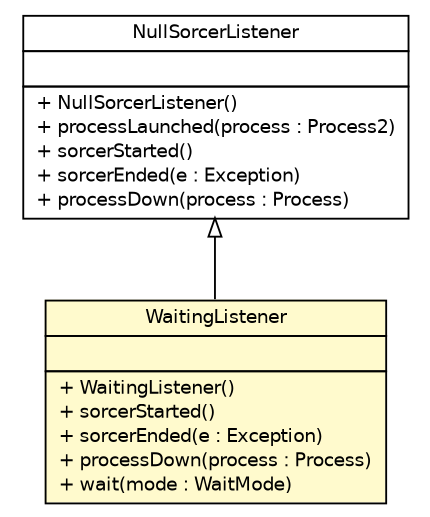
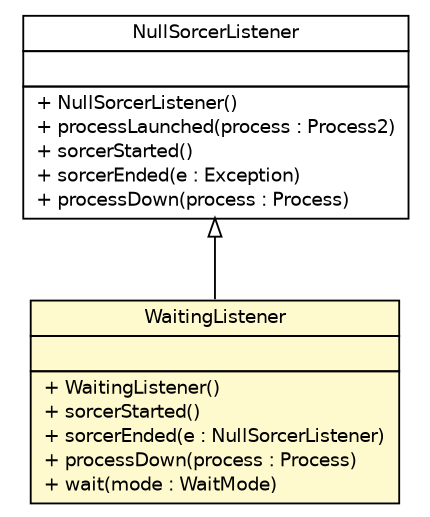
node "WaitingListener": text "+ sorcerEnded(e : Exception)" -> "+ sorcerEnded(e : NullSorcerListener)"
